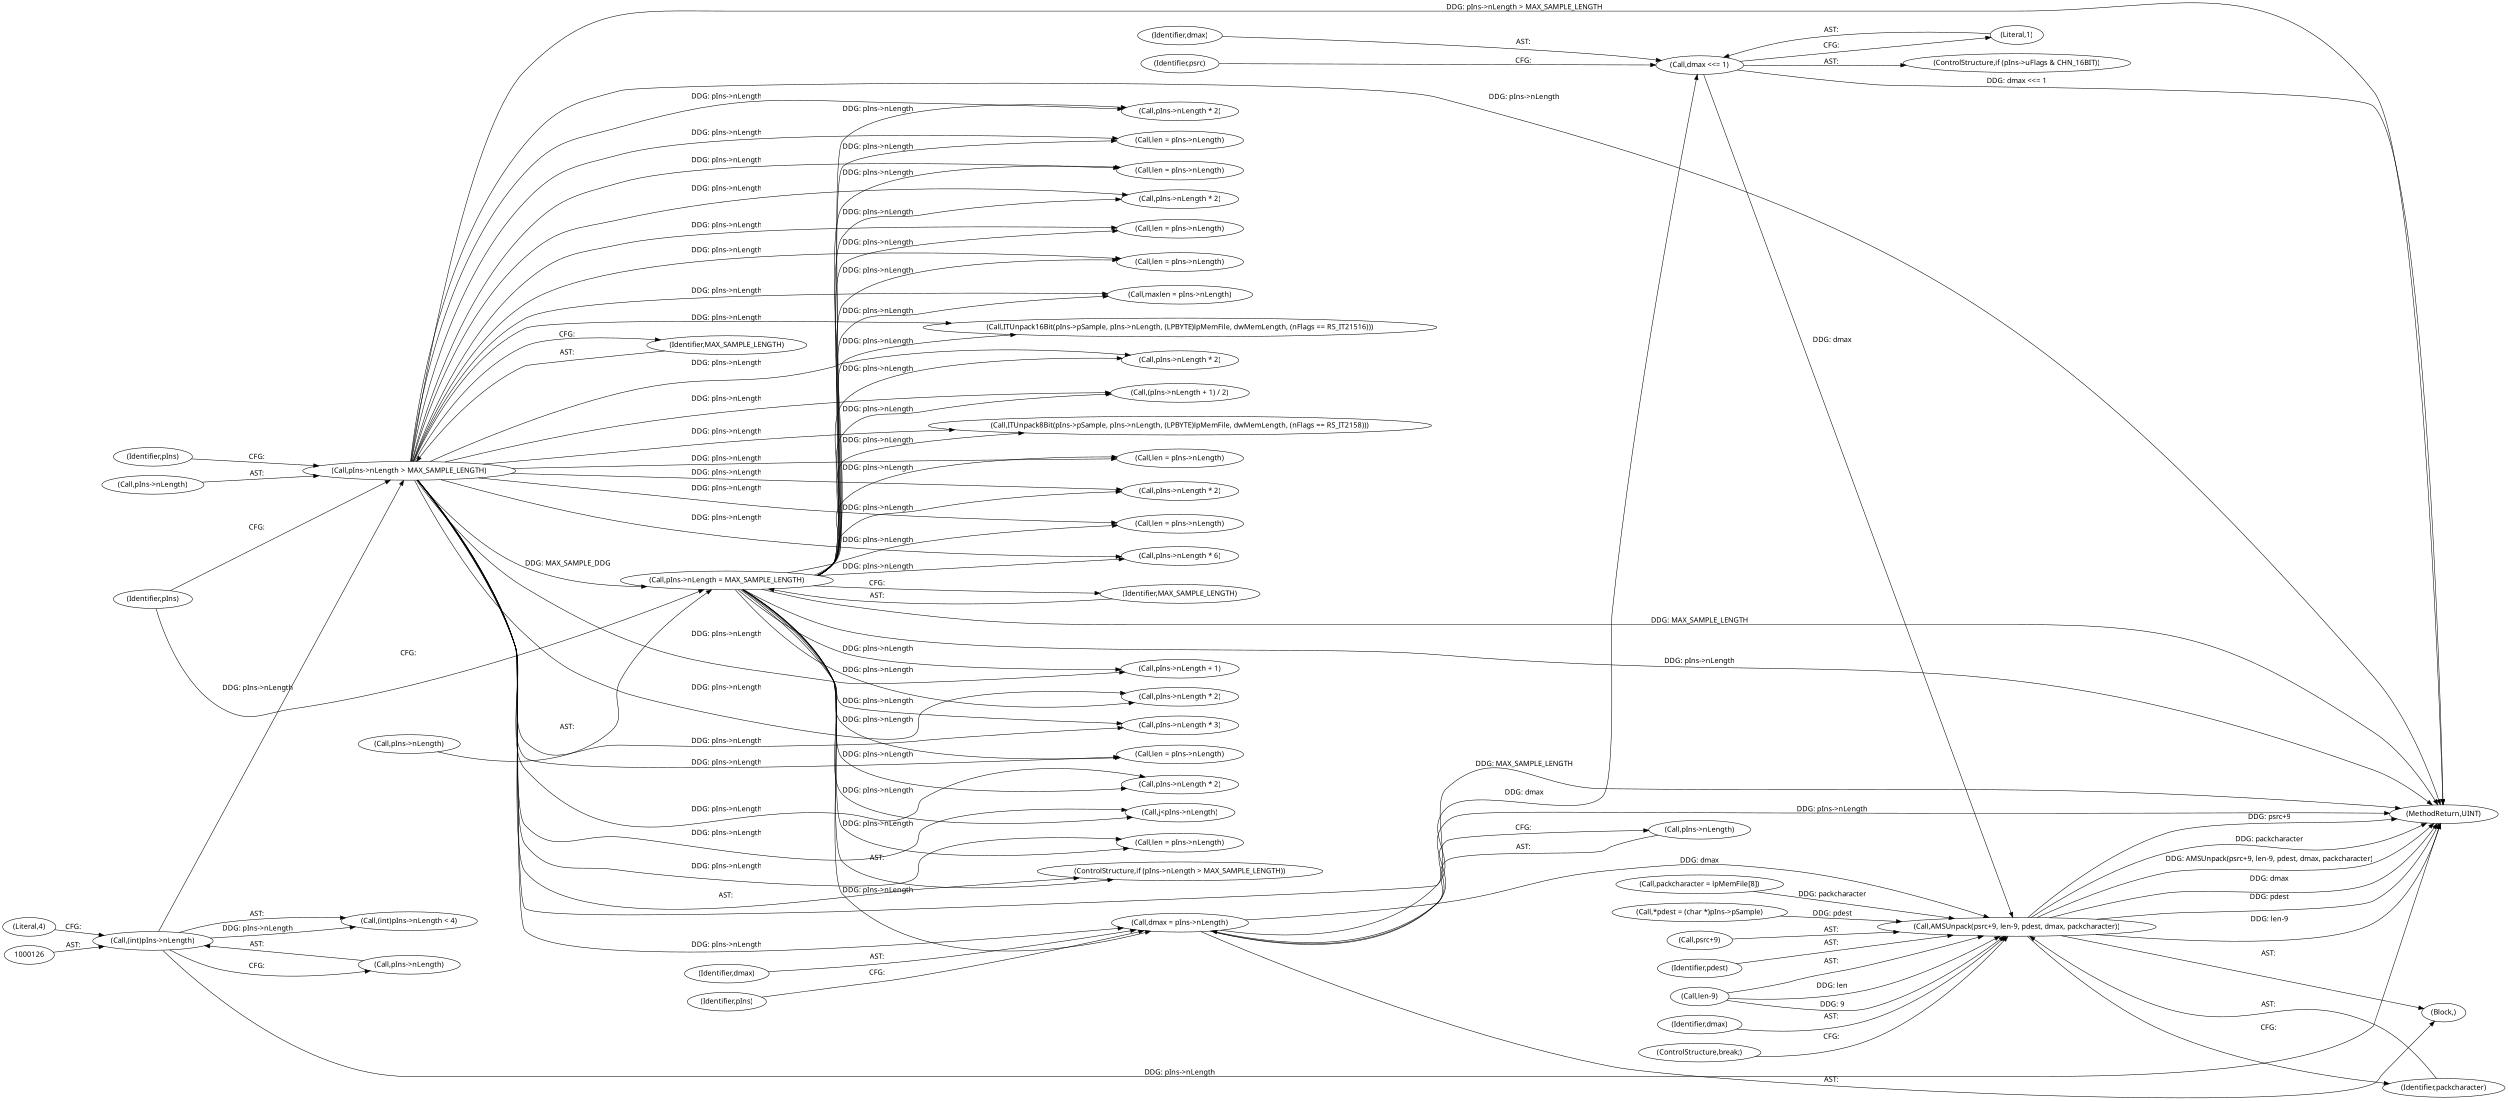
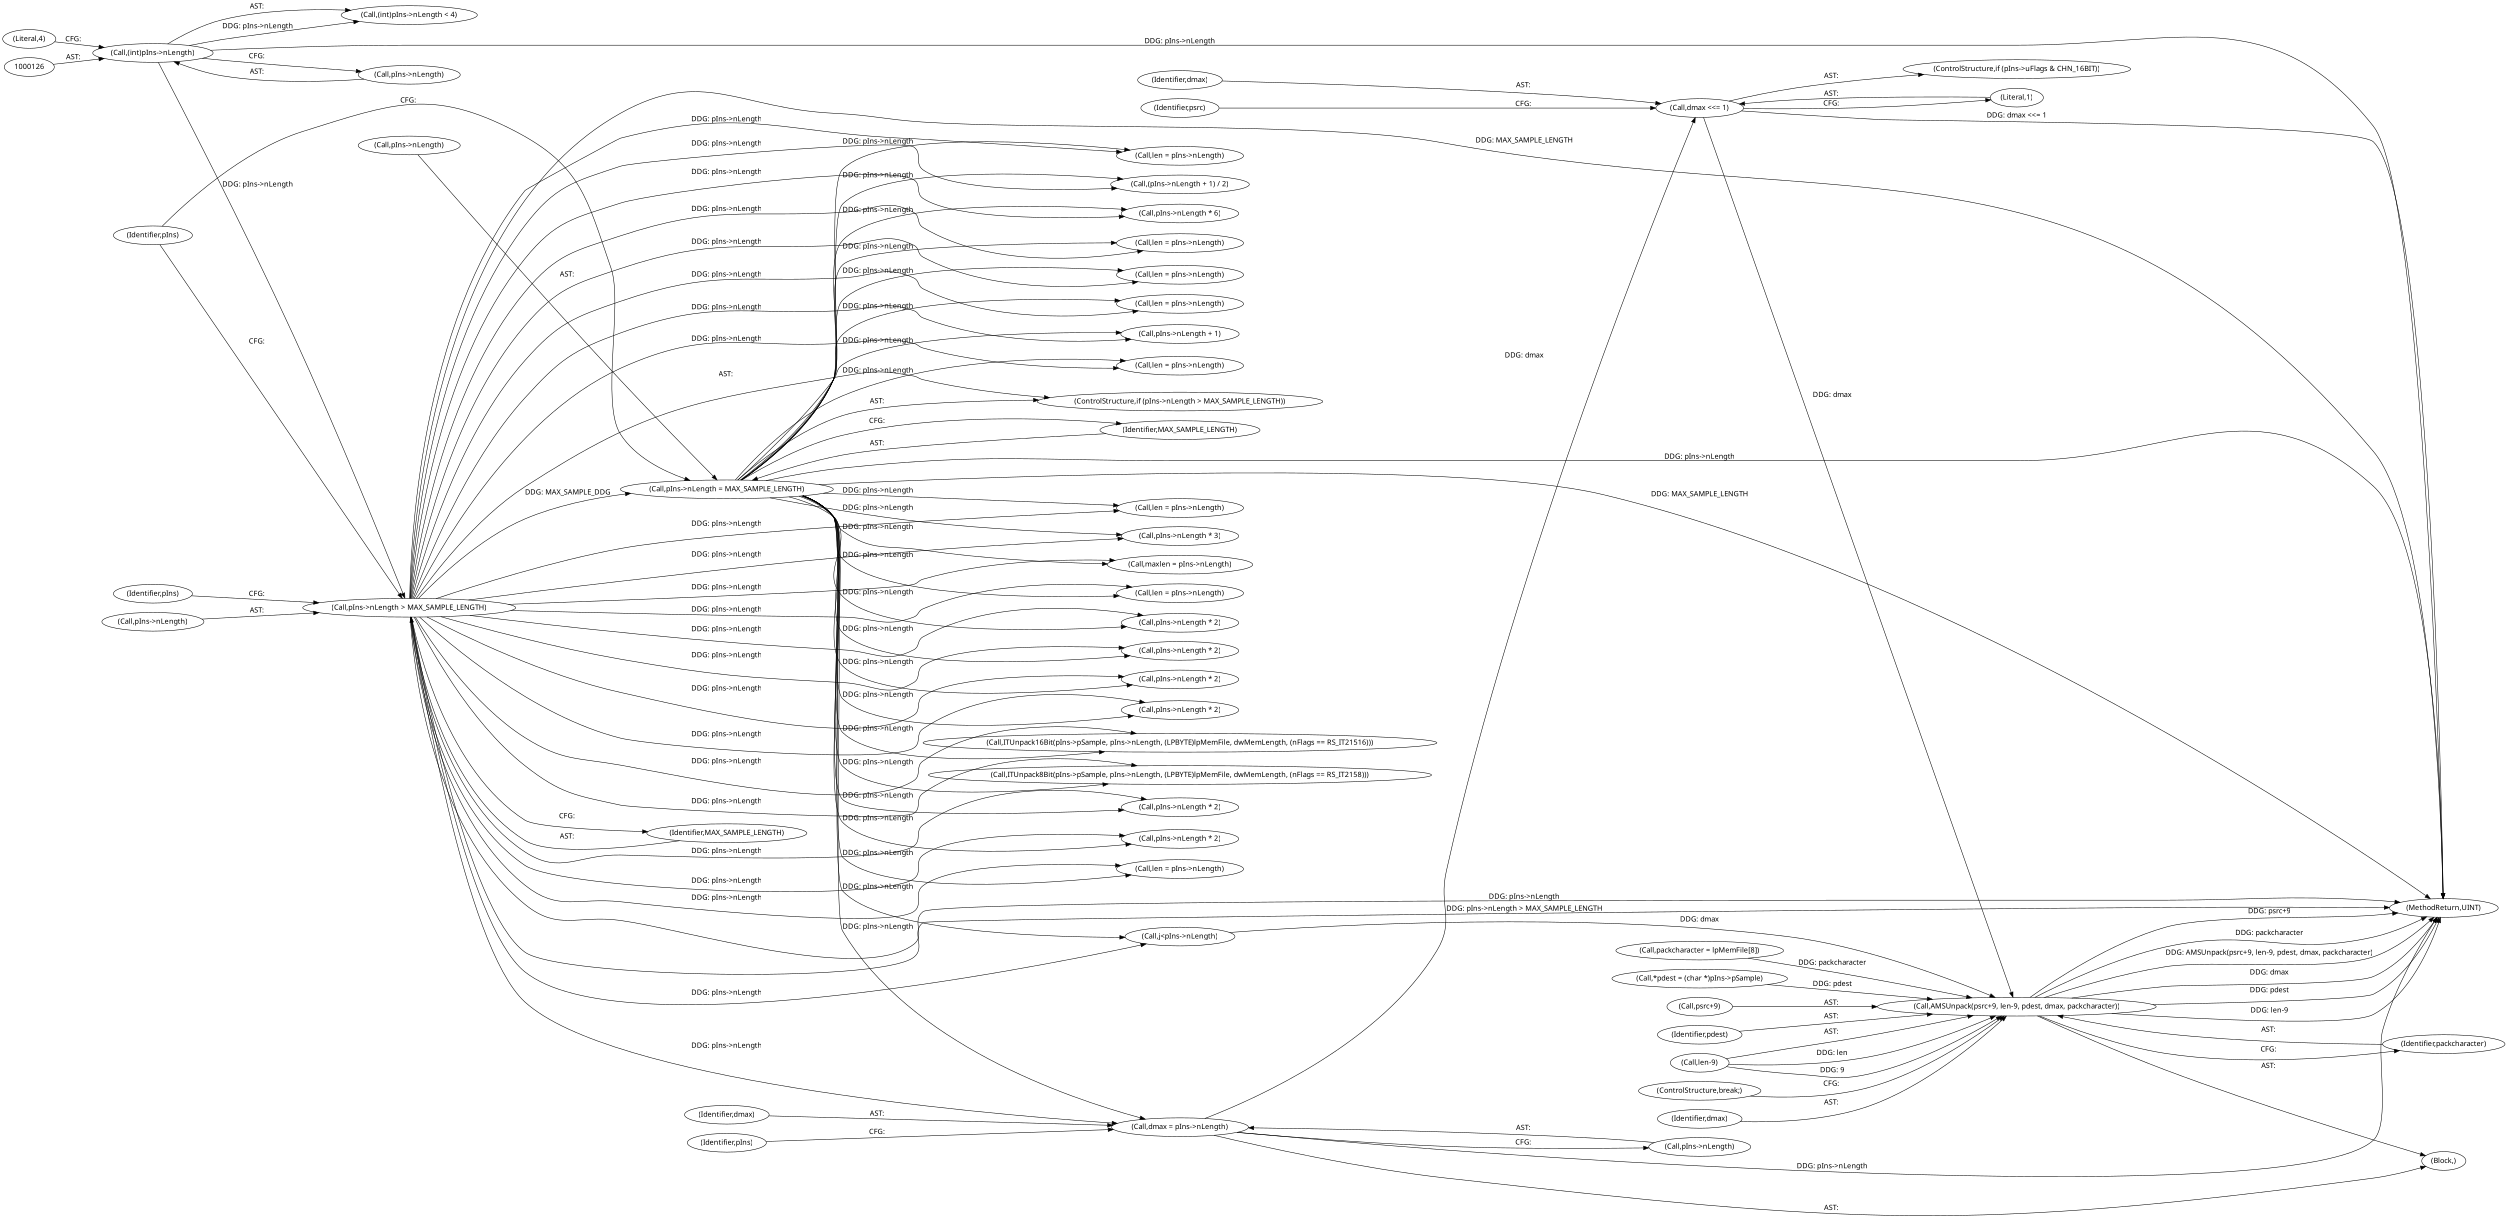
edge "(Call,dmax = pIns->nLength)" -> "(Call,AMSUnpack(psrc+9, len-9, pdest, dmax, packcharacter))": now "(Call,j<pIns->nLength)" -> "(Call,AMSUnpack(psrc+9, len-9, pdest, dmax, packcharacter))"
